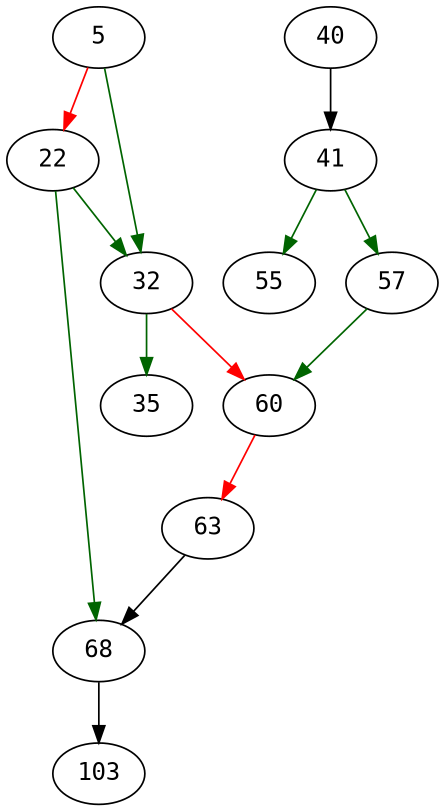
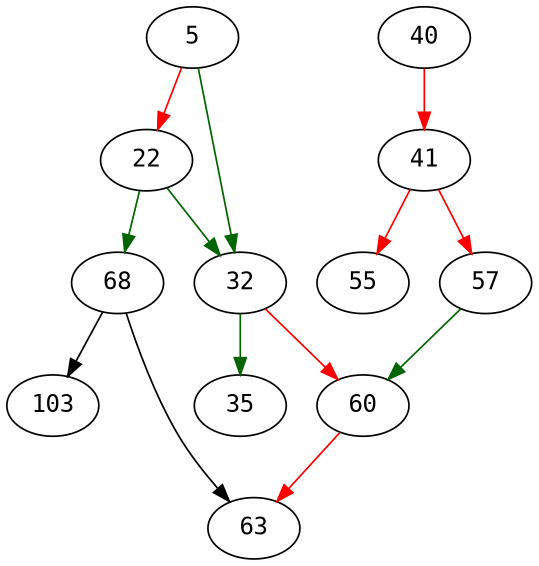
edge "40" -> "41": color black -> red
edge "41" -> "55": color darkgreen -> red
edge "41" -> "57": color darkgreen -> red
edge "63" -> "68": reversed
